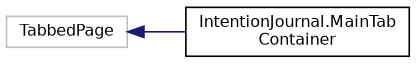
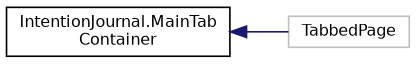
edge "IntentionJournal.MainTab Container" -> "TabbedPage": reversed
